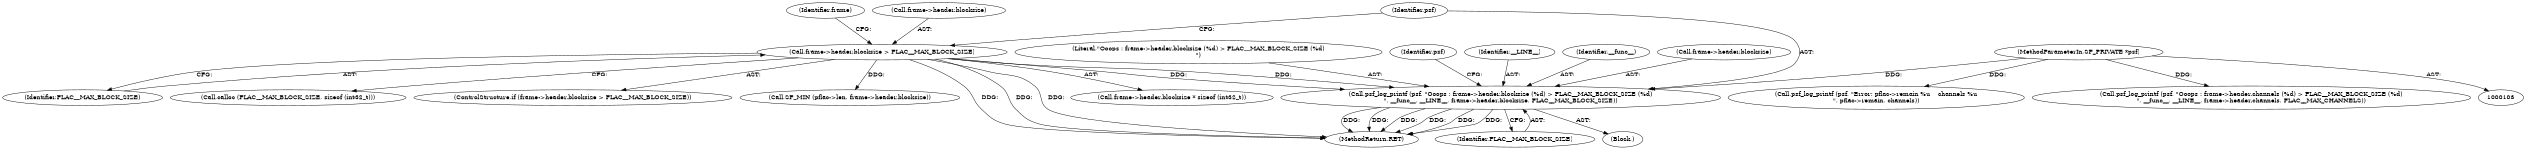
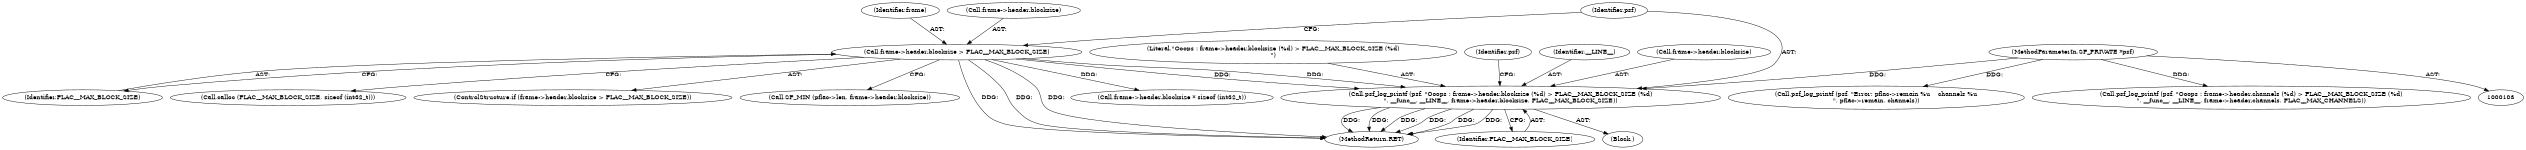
edge "(Identifier,frame)" -> "(Call,frame->header.blocksize > FLAC__MAX_BLOCK_SIZE)": label "CFG: " -> "AST: "
node "(Identifier,__func__)": removed
edge "(Call,frame->header.blocksize > FLAC__MAX_BLOCK_SIZE)" -> "(Call,SF_MIN (pflac->len, frame->header.blocksize))": label "DDG: " -> "CFG: "
edge "(Call,frame->header.blocksize > FLAC__MAX_BLOCK_SIZE)" -> "(Call,frame->header.blocksize * sizeof (int32_t))": label "AST: " -> "DDG: "
